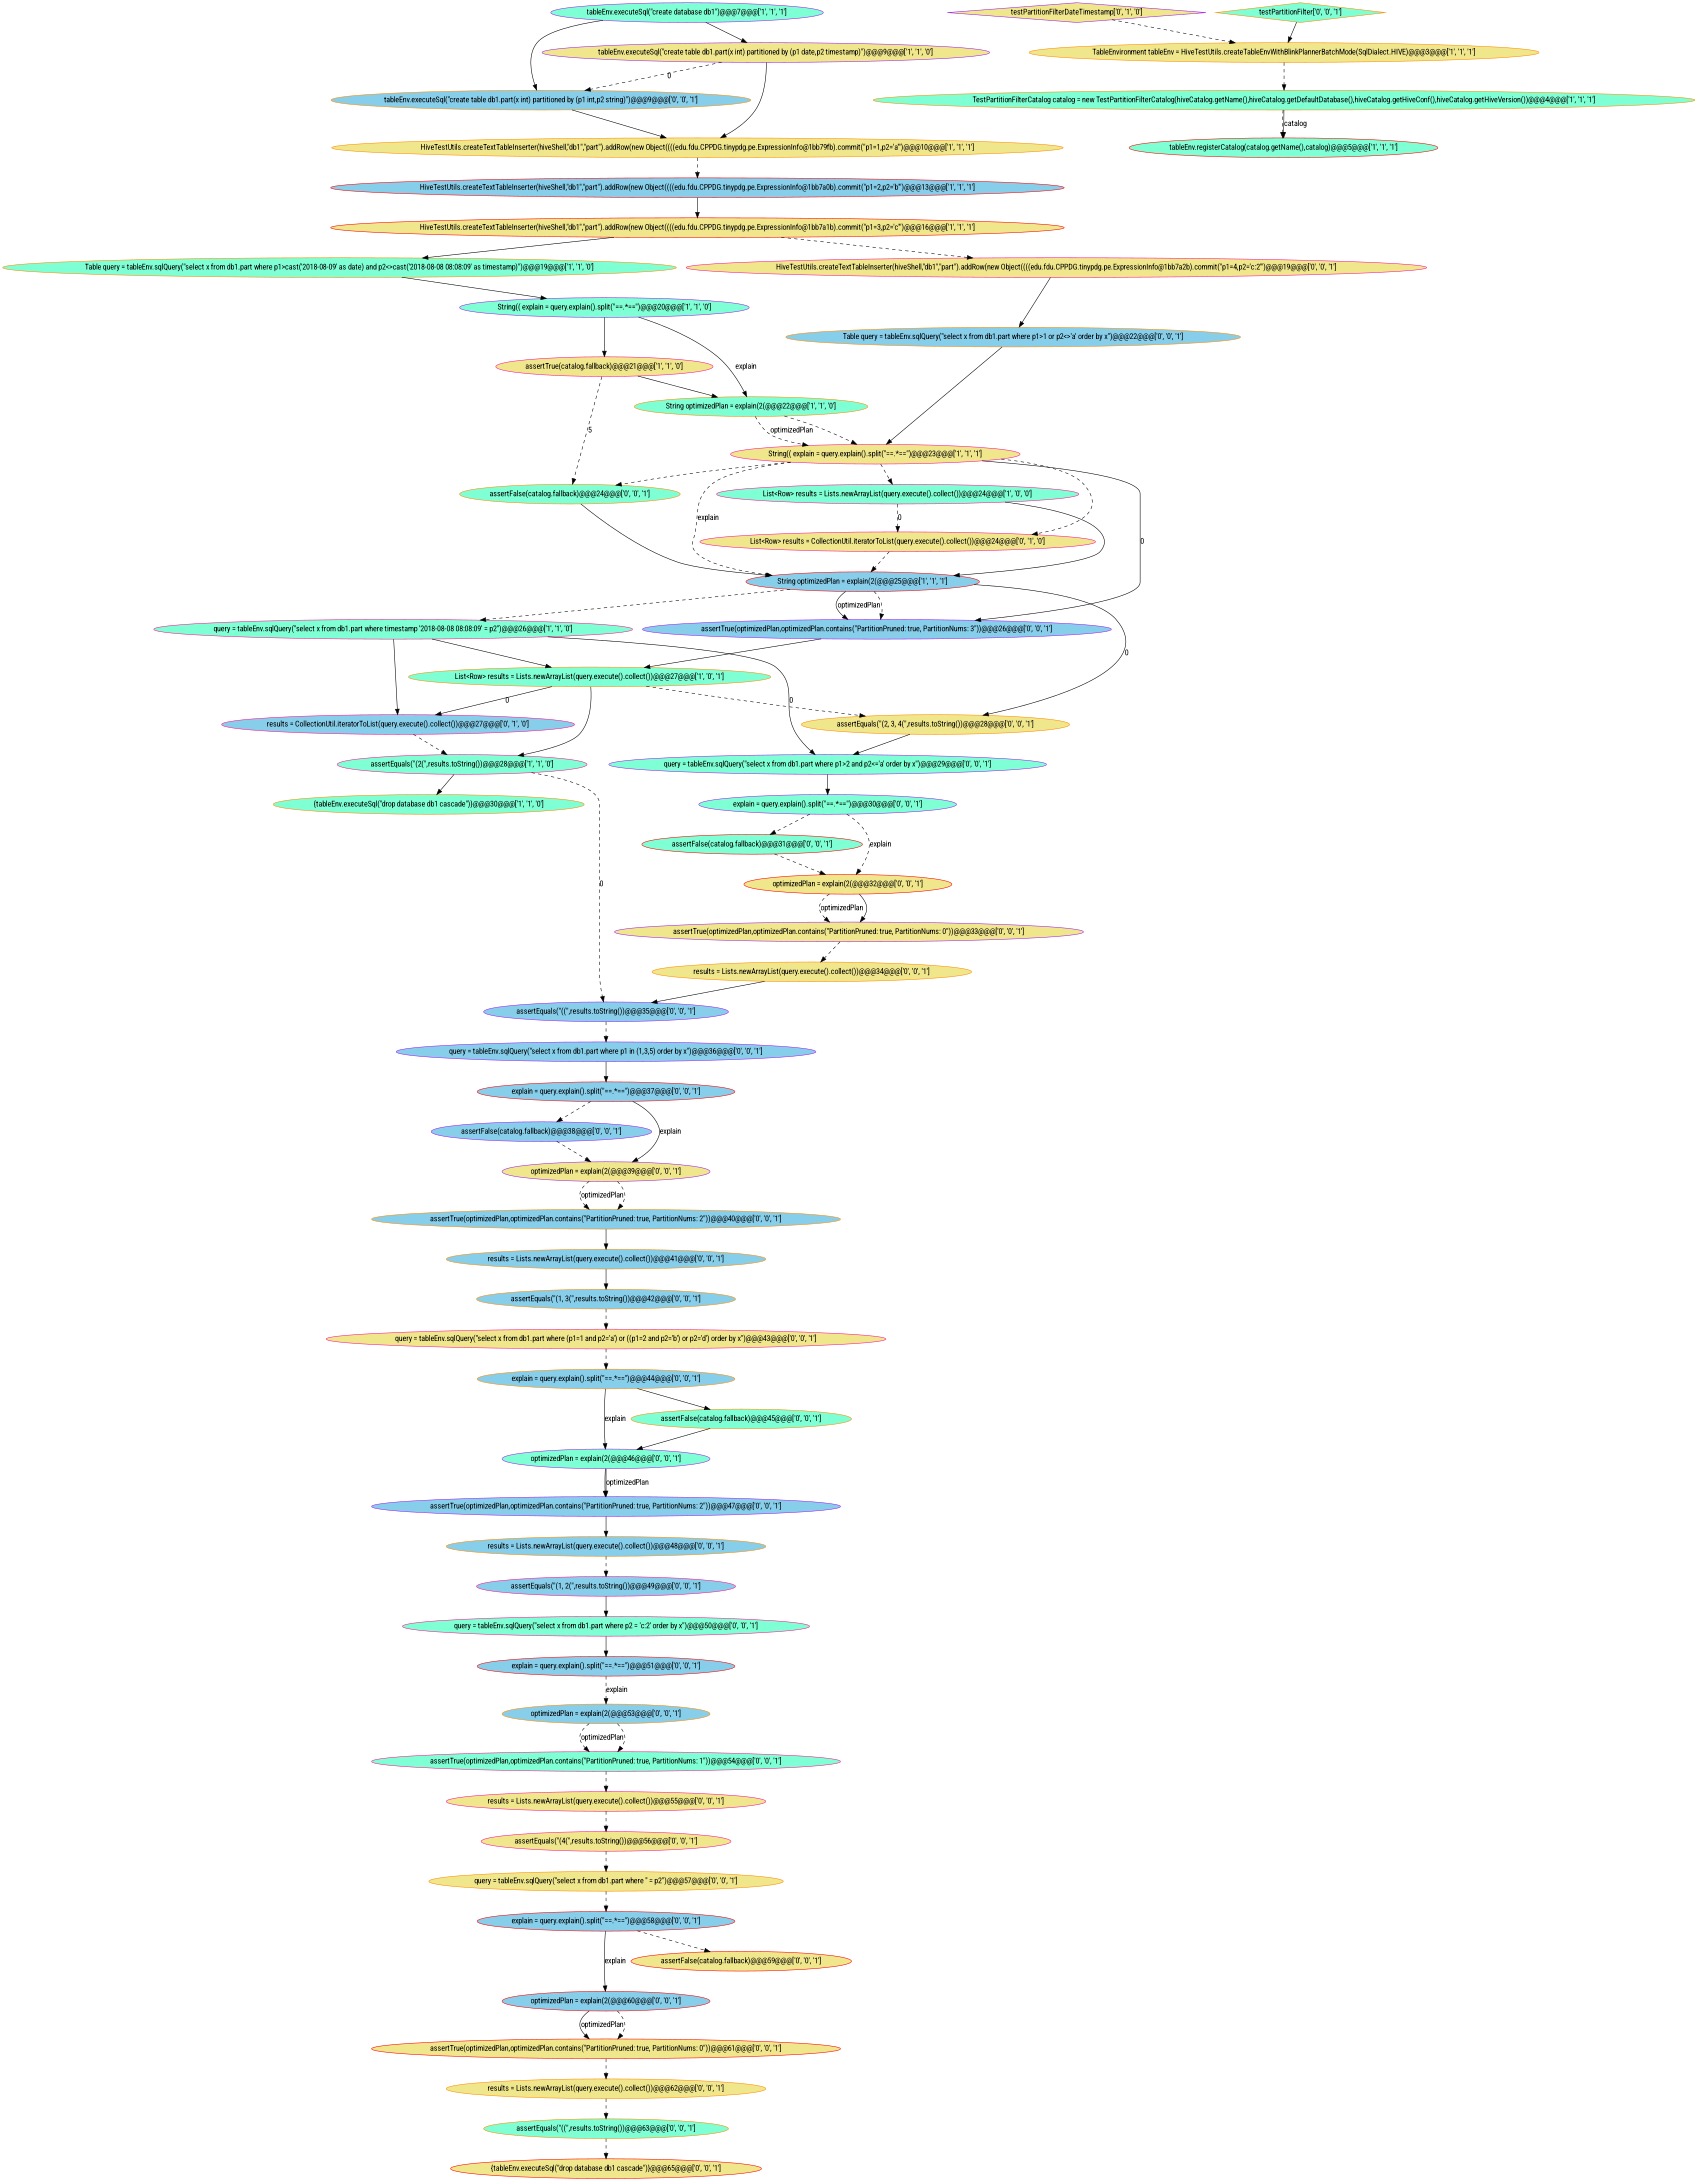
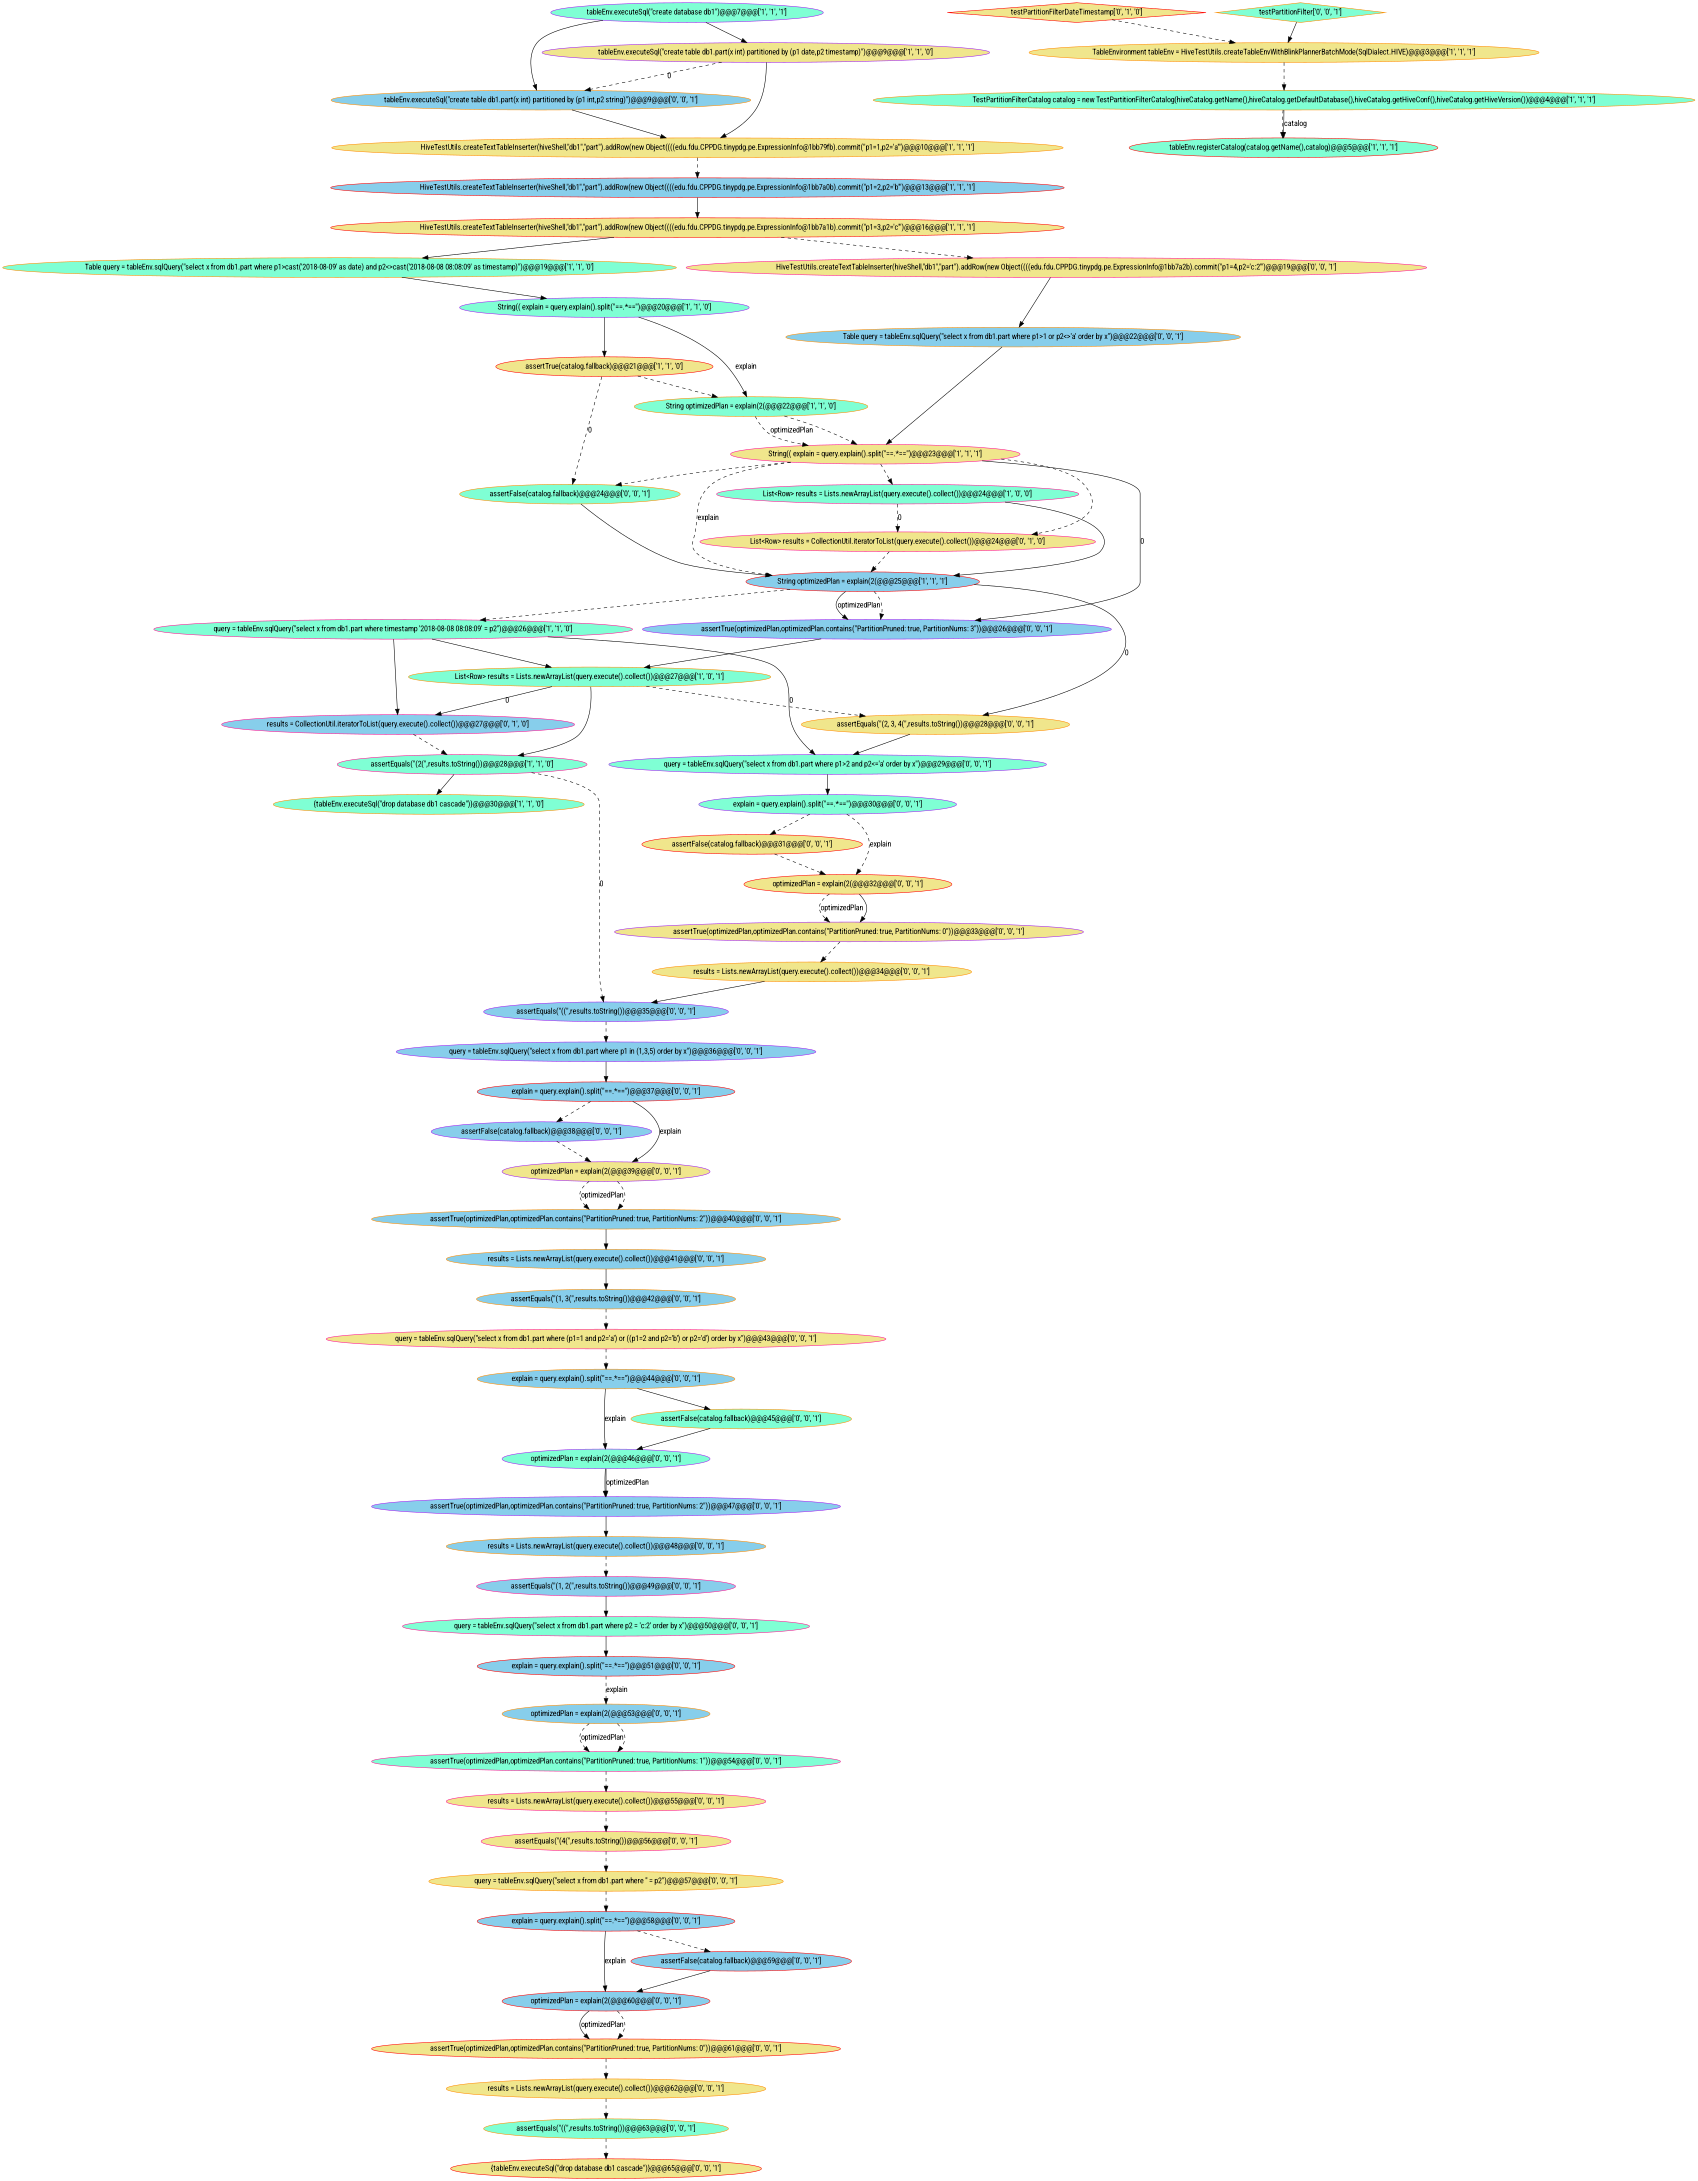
node "testPartitionFilterDateTimestamp['0', '1', '0']": color purple -> red
node "assertTrue(catalog.fallback)@@@21@@@['1', '1', '0']": color deeppink -> red
edge "assertTrue(catalog.fallback)@@@21@@@['1', '1', '0']" -> "String optimizedPlan = explain(2(@@@22@@@['1', '1', '0']": style solid -> dashed
edge "assertTrue(catalog.fallback)@@@21@@@['1', '1', '0']" -> "assertFalse(catalog.fallback)@@@24@@@['0', '0', '1']": label "5" -> "0"
node "assertFalse(catalog.fallback)@@@31@@@['0', '0', '1']": fillcolor aquamarine -> khaki
node "assertFalse(catalog.fallback)@@@59@@@['0', '0', '1']": fillcolor khaki -> skyblue
edge "assertFalse(catalog.fallback)@@@59@@@['0', '0', '1']" -> "optimizedPlan = explain(2(@@@60@@@['0', '0', '1']": added
